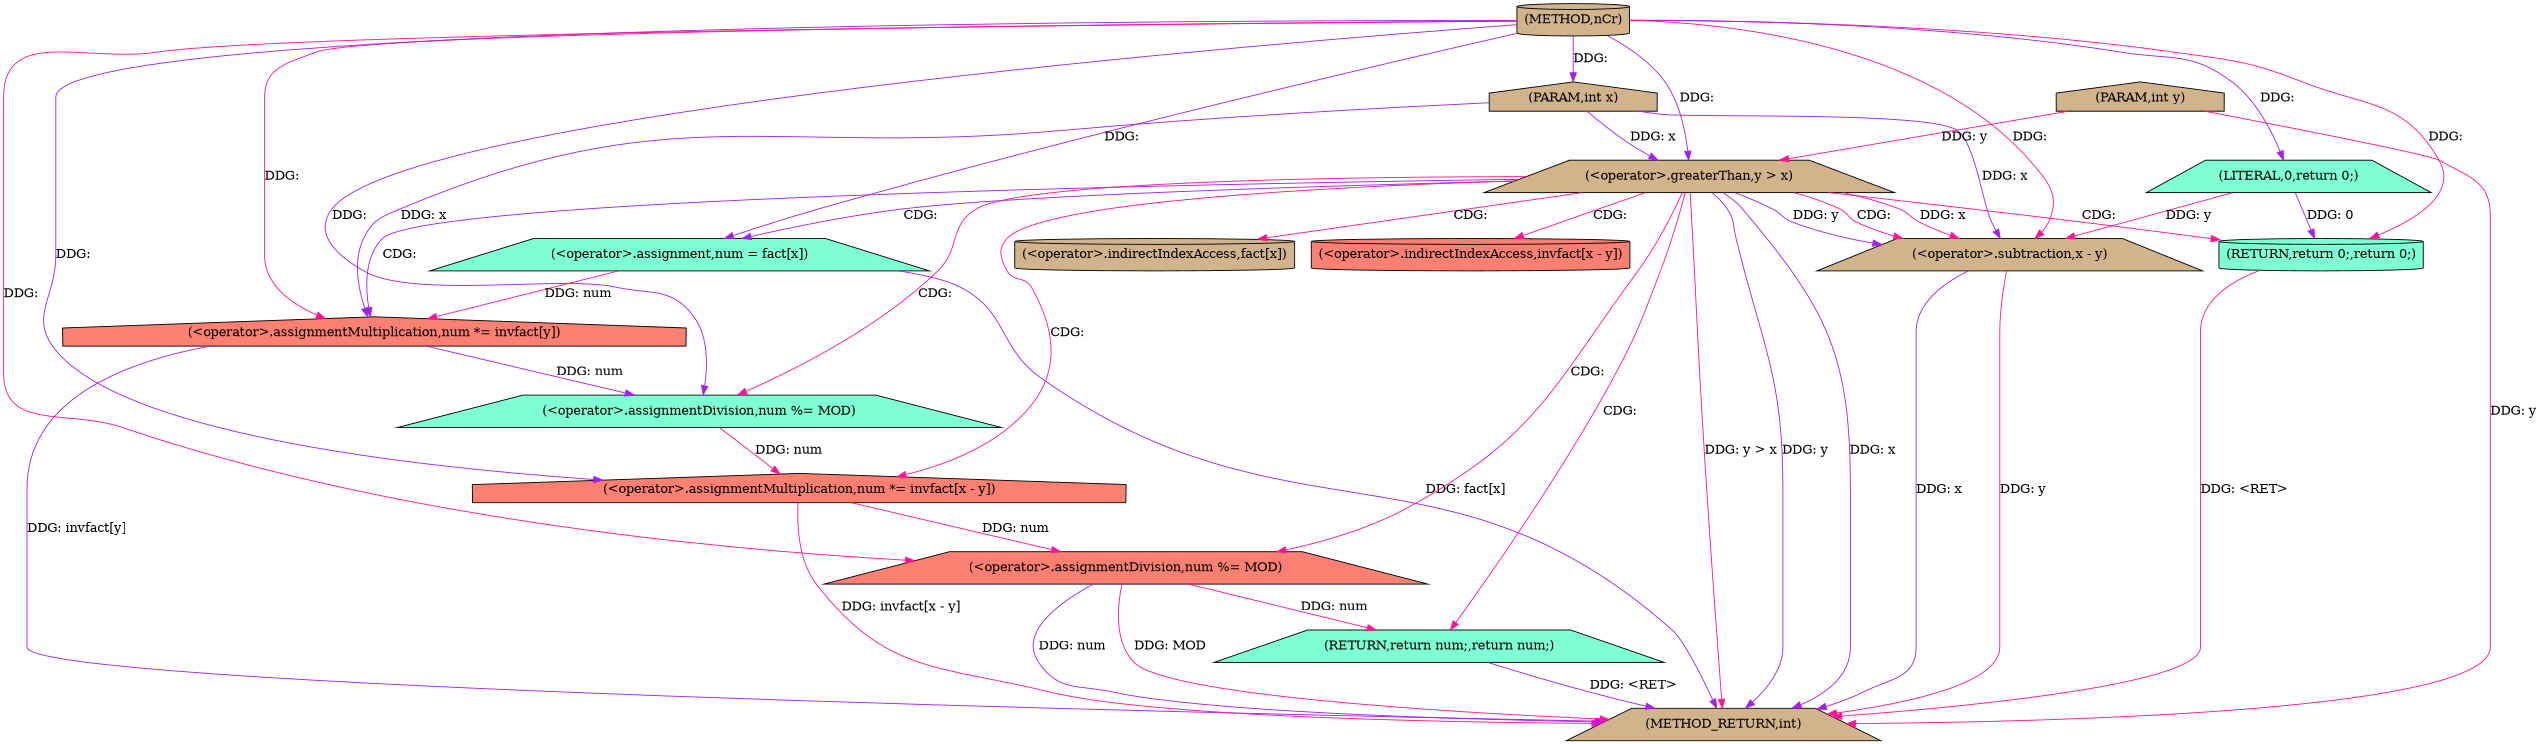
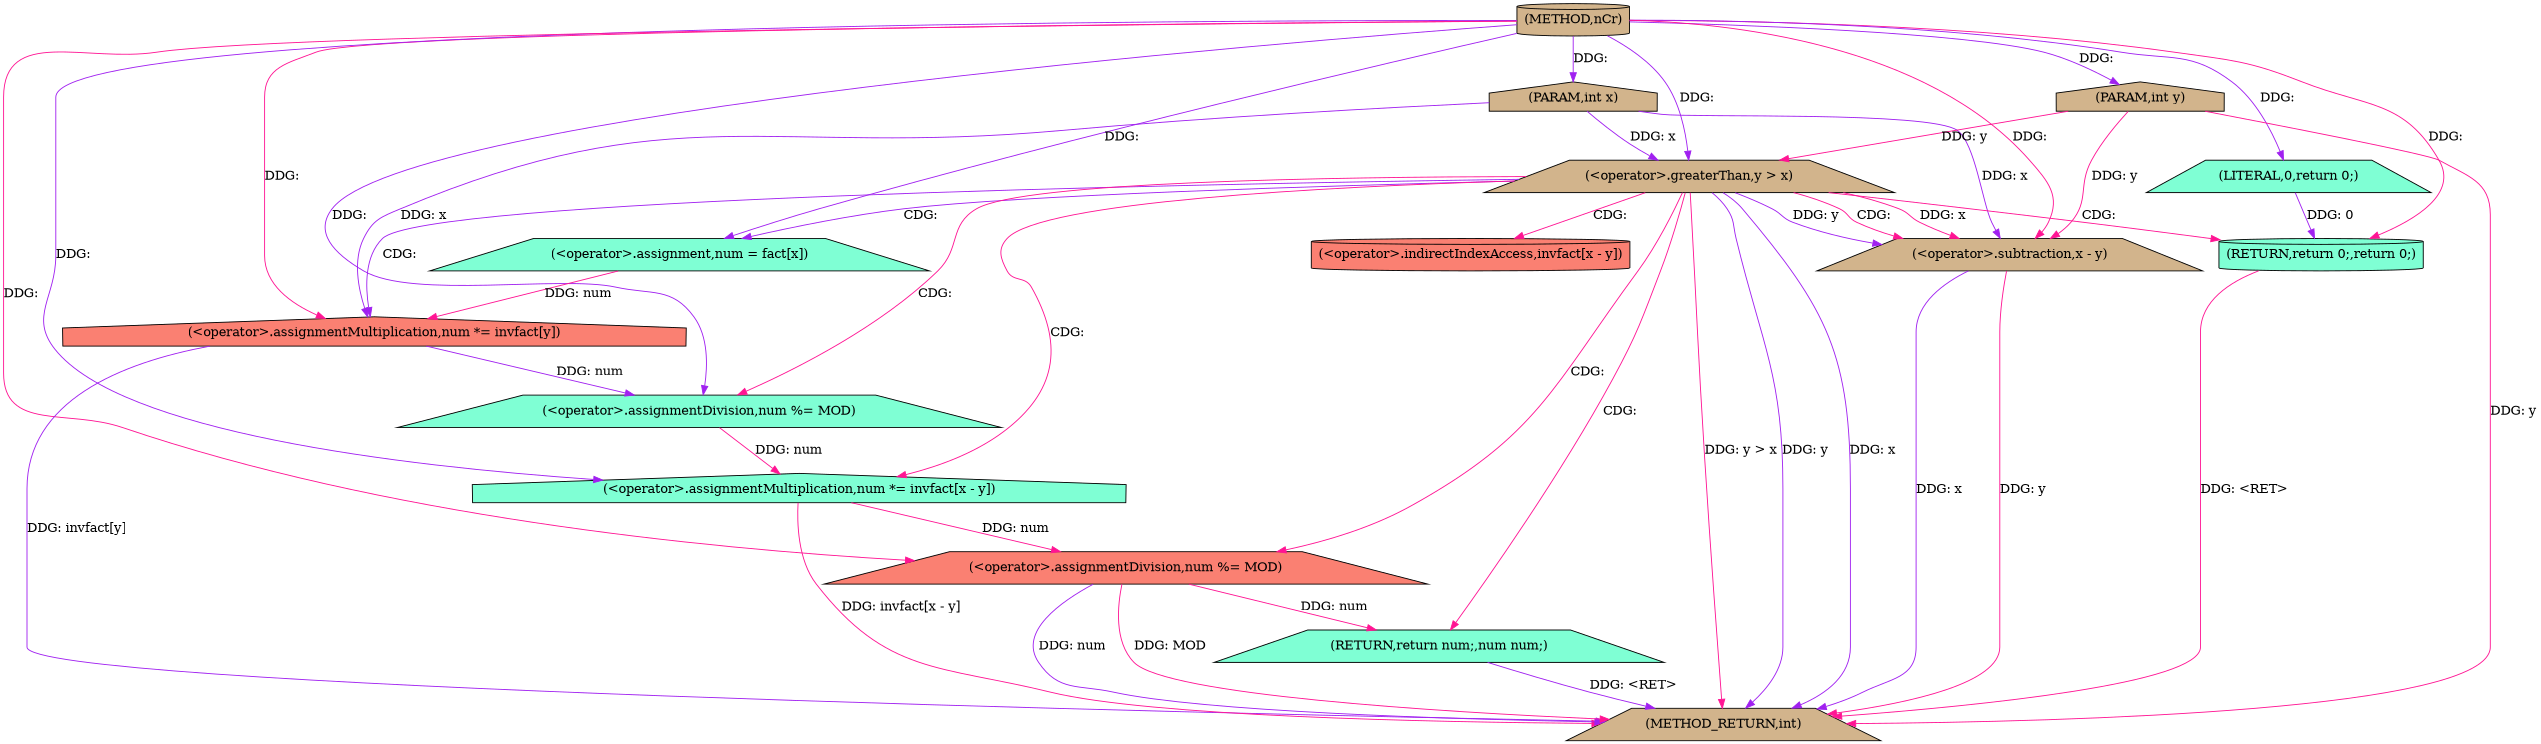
edge "(METHOD,nCr)" -> "(PARAM,int y)": added, label "DDG:"
edge "(LITERAL,0,return 0;)" -> "(<operator>.subtraction,x - y)": now "(PARAM,int y)" -> "(<operator>.subtraction,x - y)"
node "(<operator>.indirectIndexAccess,fact[x])": removed
edge "(<operator>.assignment,num = fact[x])" -> "(METHOD_RETURN,int)": removed, label "DDG: fact[x]"
node "(<operator>.assignmentMultiplication,num *= invfact[x - y])": fillcolor salmon -> aquamarine
node "(RETURN,return num;,return num;)": label "(RETURN,return num;,return num;)" -> "(RETURN,return num;,num num;)"
